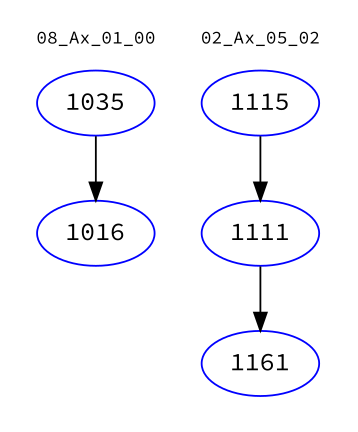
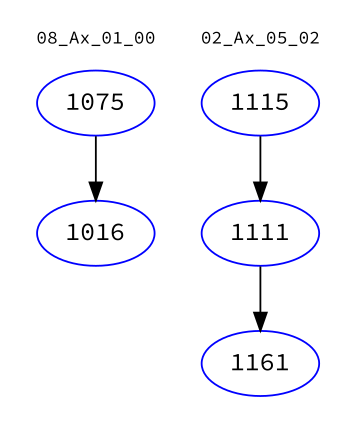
node "1035": label "1035" -> "1075"
